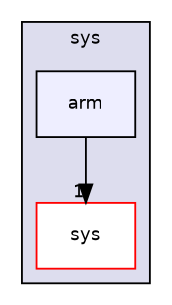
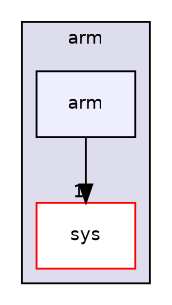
cluster "sys": label "sys" -> "arm"
